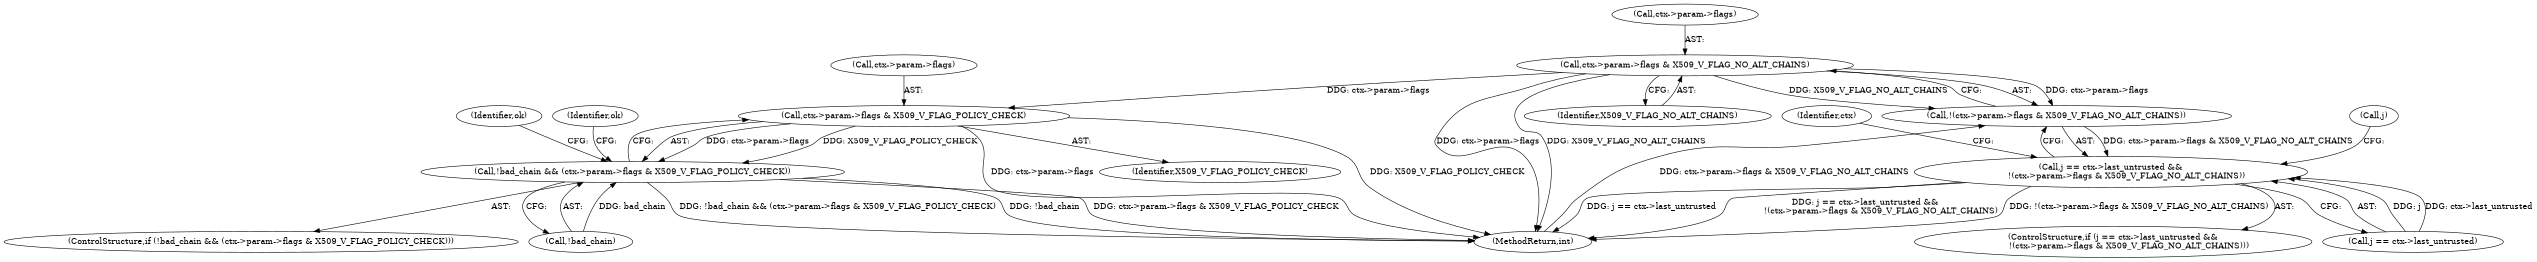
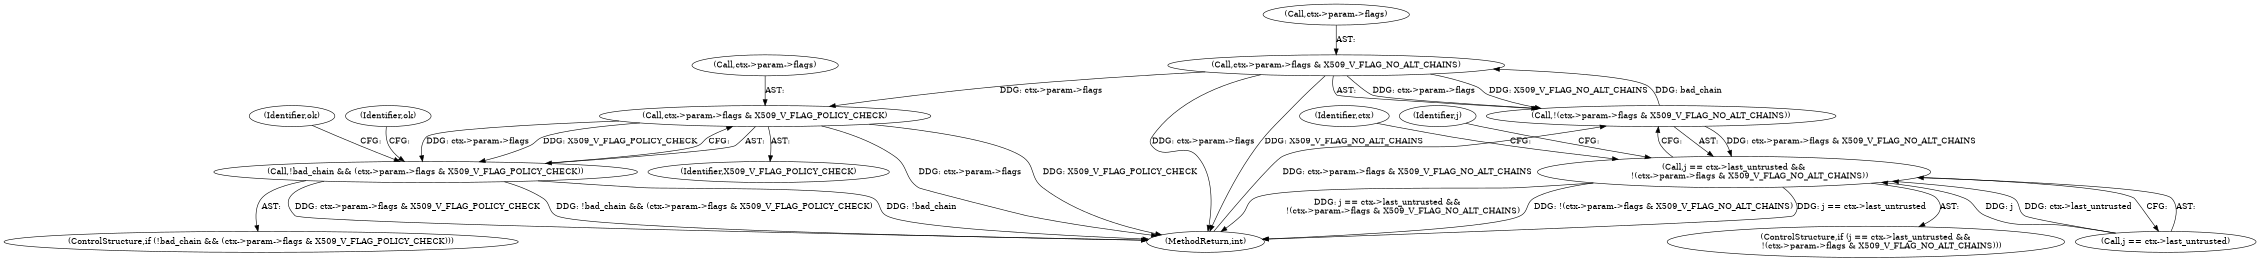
edge "(Call,!(ctx->param->flags & X509_V_FLAG_NO_ALT_CHAINS))" -> "(Call,ctx->param->flags & X509_V_FLAG_NO_ALT_CHAINS)": label "CFG: " -> "DDG: bad_chain"
node "(Identifier,X509_V_FLAG_NO_ALT_CHAINS)": removed
node "(Call,j)": label "(Call,j)" -> "(Identifier,j)"
node "(Call,!bad_chain)": removed
